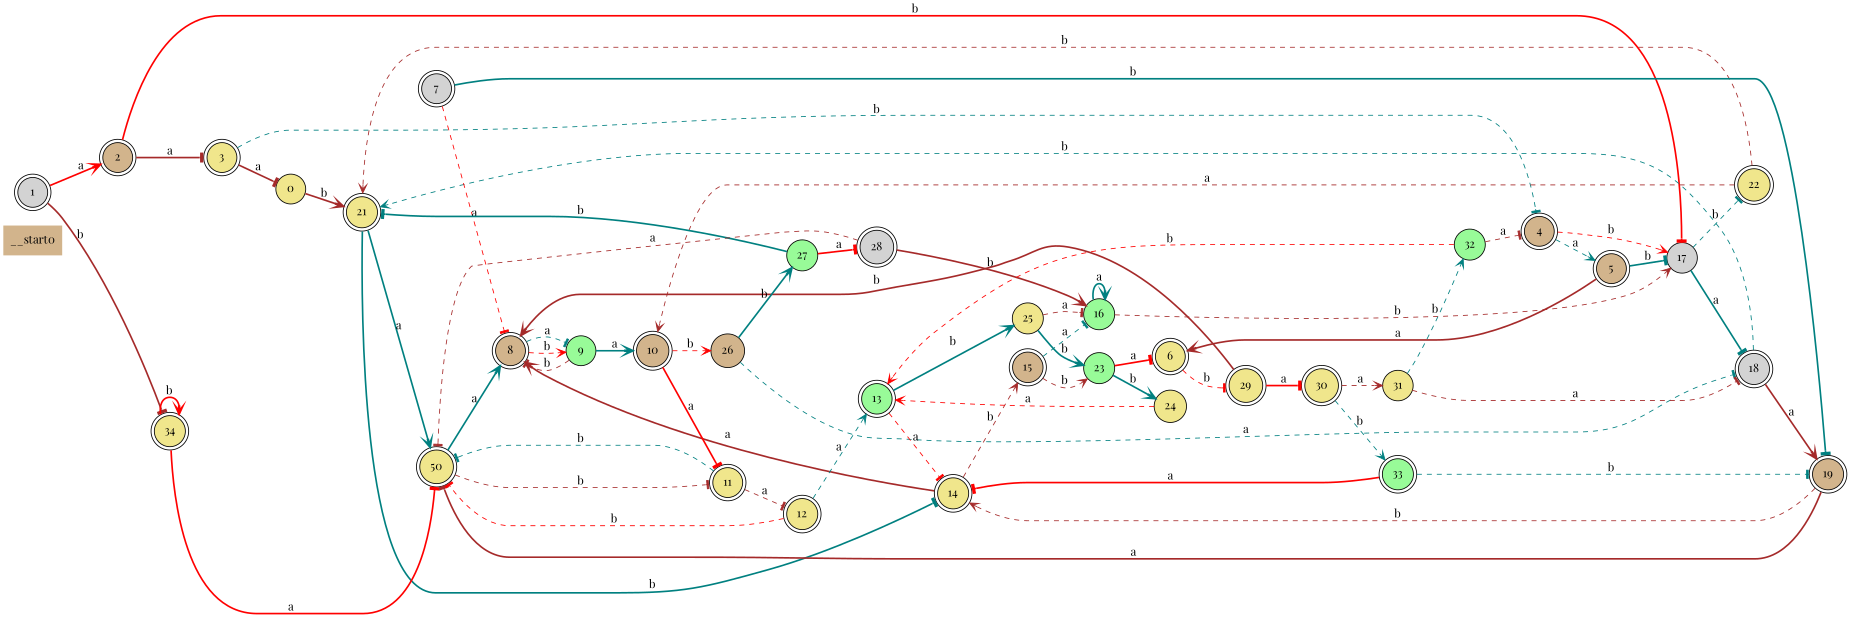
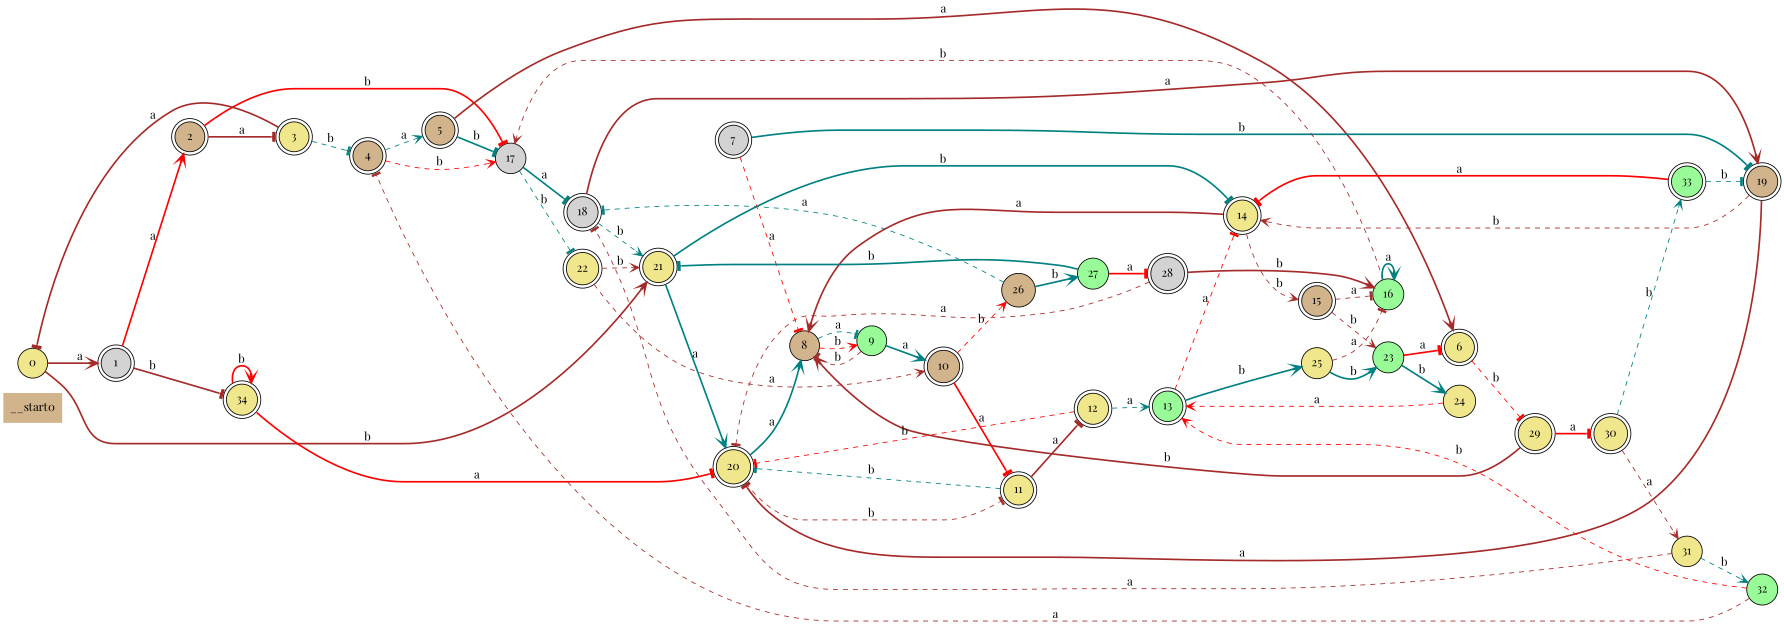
edge "15" -> "16": color teal -> brown
node "8": shape doublecircle -> circle
edge "0" -> "1": added, label "a"
node "50": label "50" -> "20"
edge "11" -> "12": style dashed -> bold
